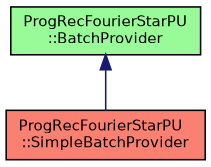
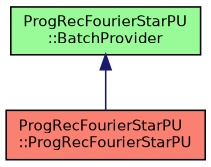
node "ProgRecFourierStarPU ::SimpleBatchProvider": label "ProgRecFourierStarPU ::SimpleBatchProvider" -> "ProgRecFourierStarPU ::ProgRecFourierStarPU"
